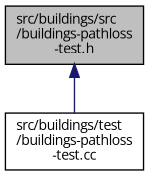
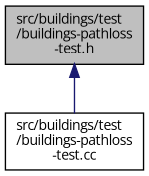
node "src/buildings/src /buildings-pathloss -test.h": label "src/buildings/src /buildings-pathloss -test.h" -> "src/buildings/test /buildings-pathloss -test.h"
